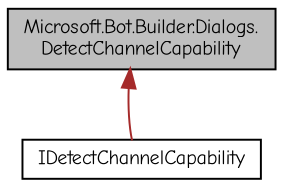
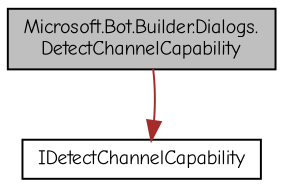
edge "IDetectChannelCapability" -> "Microsoft.Bot.Builder.Dialogs. DetectChannelCapability": reversed
